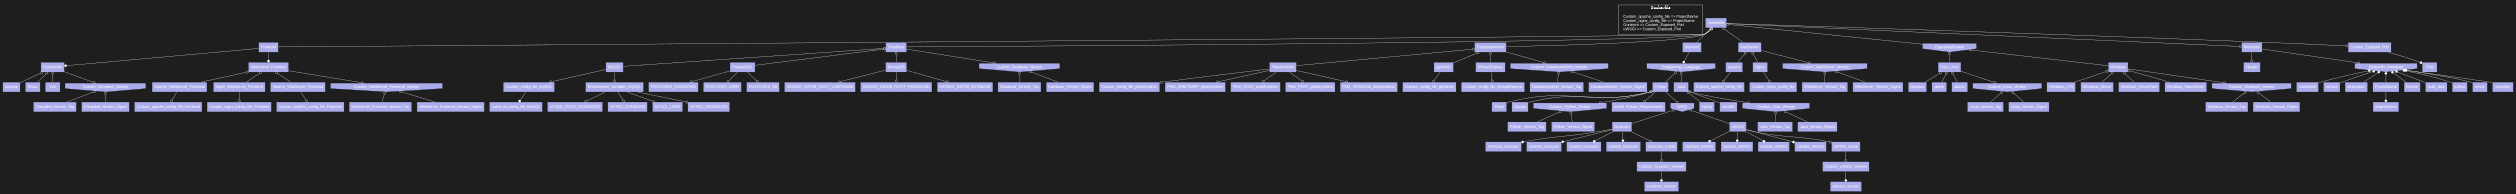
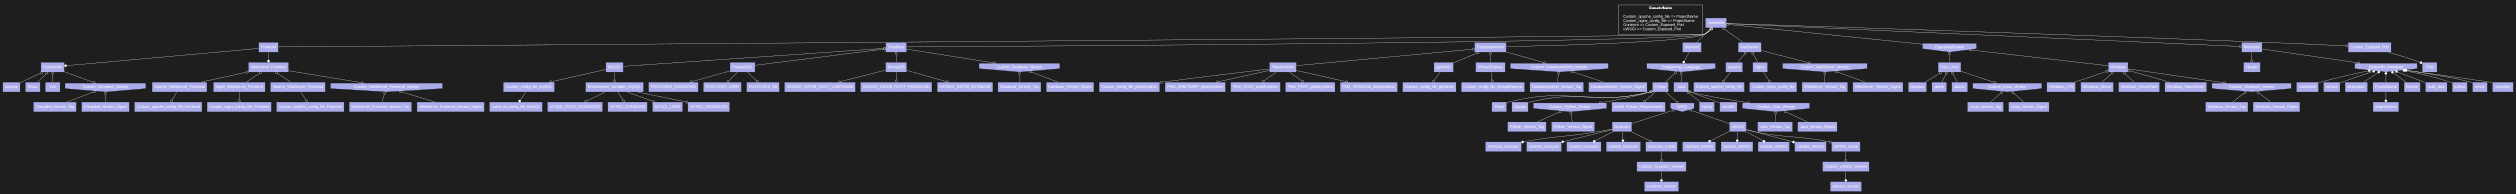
cluster "Dockerfile": label "Dockerfile" -> "Constraints"
